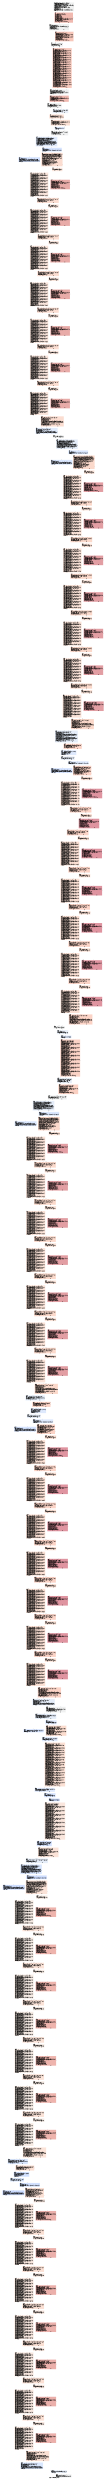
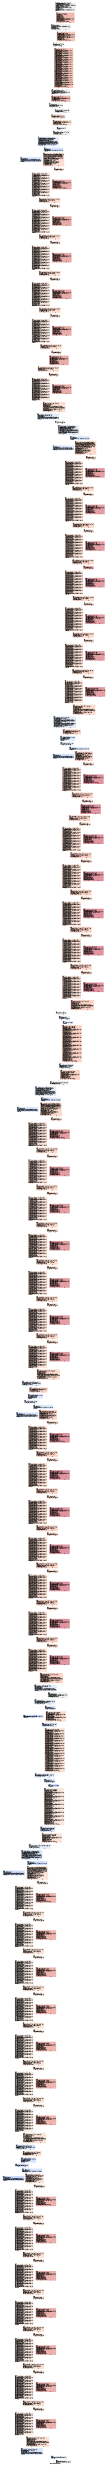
node "%474:": removed
node "%813:": fillcolor #f6bfa670 -> #d8564670
